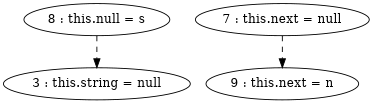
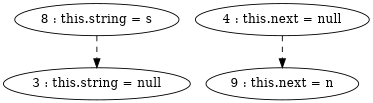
node "8 : this.null = s": label "8 : this.null = s" -> "8 : this.string = s"
node "7 : this.next = null": label "7 : this.next = null" -> "4 : this.next = null"
